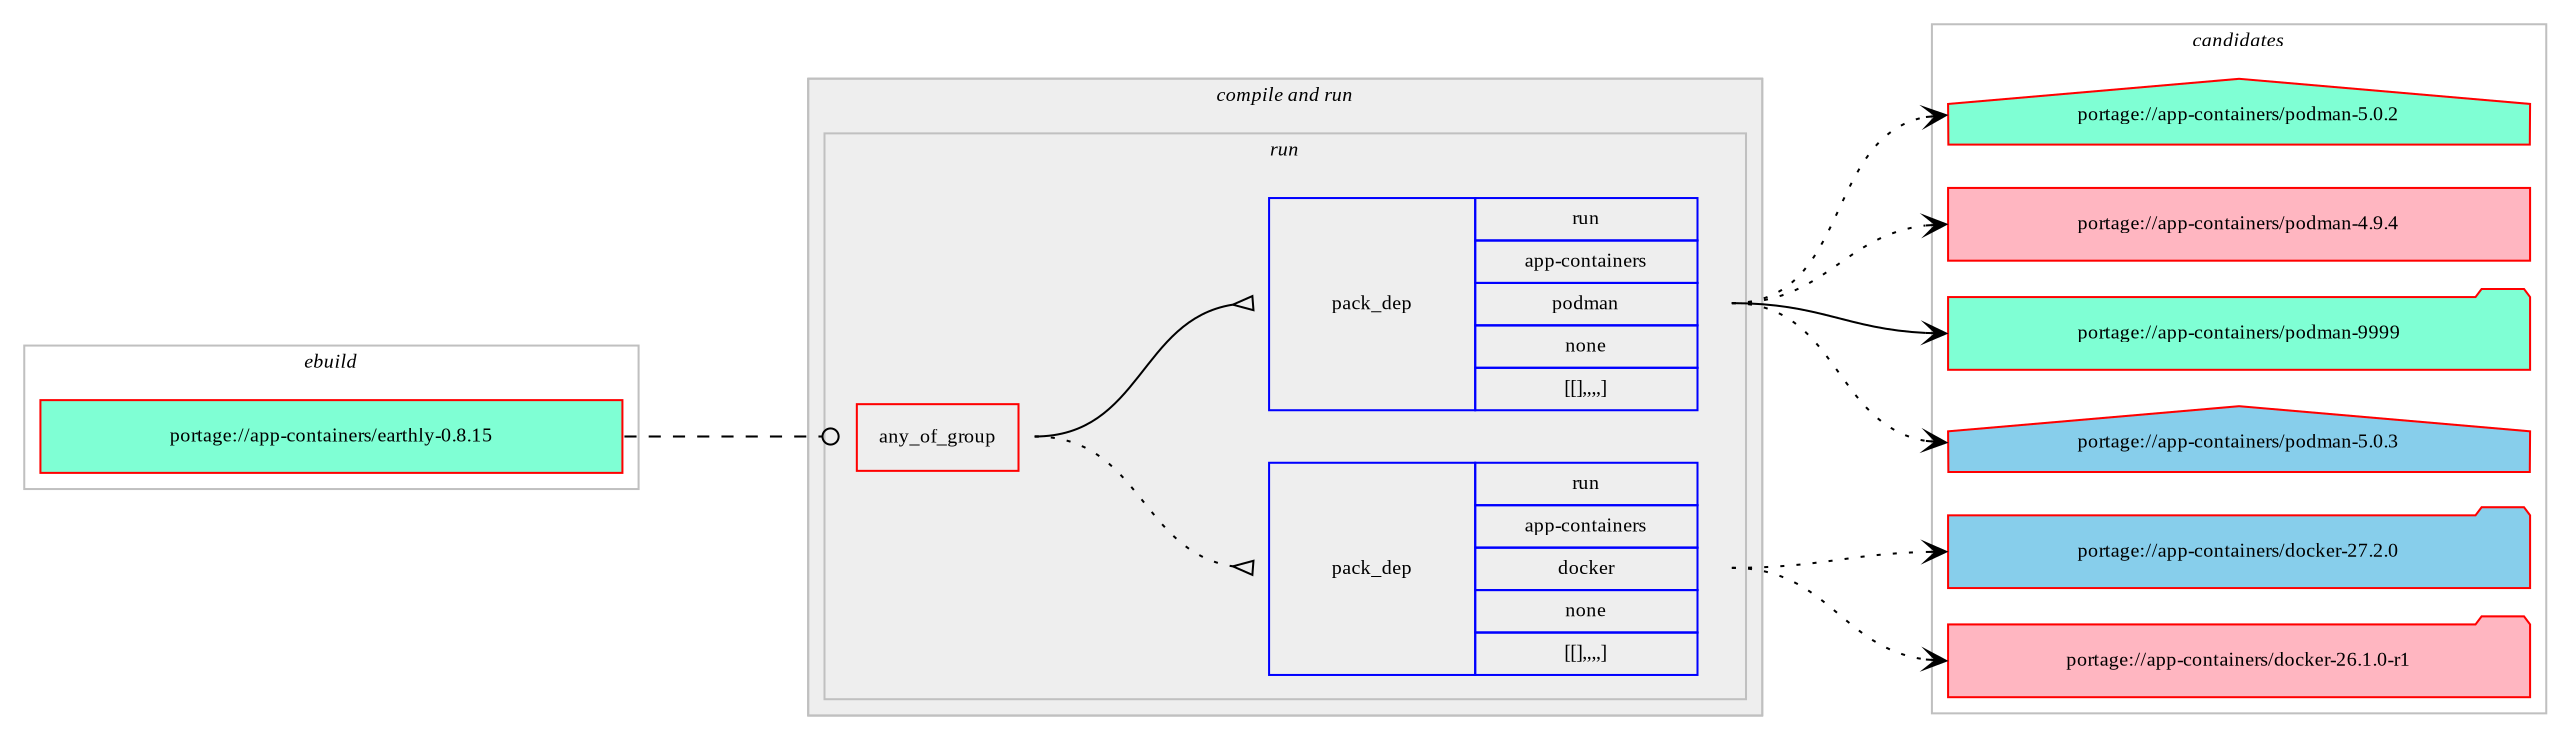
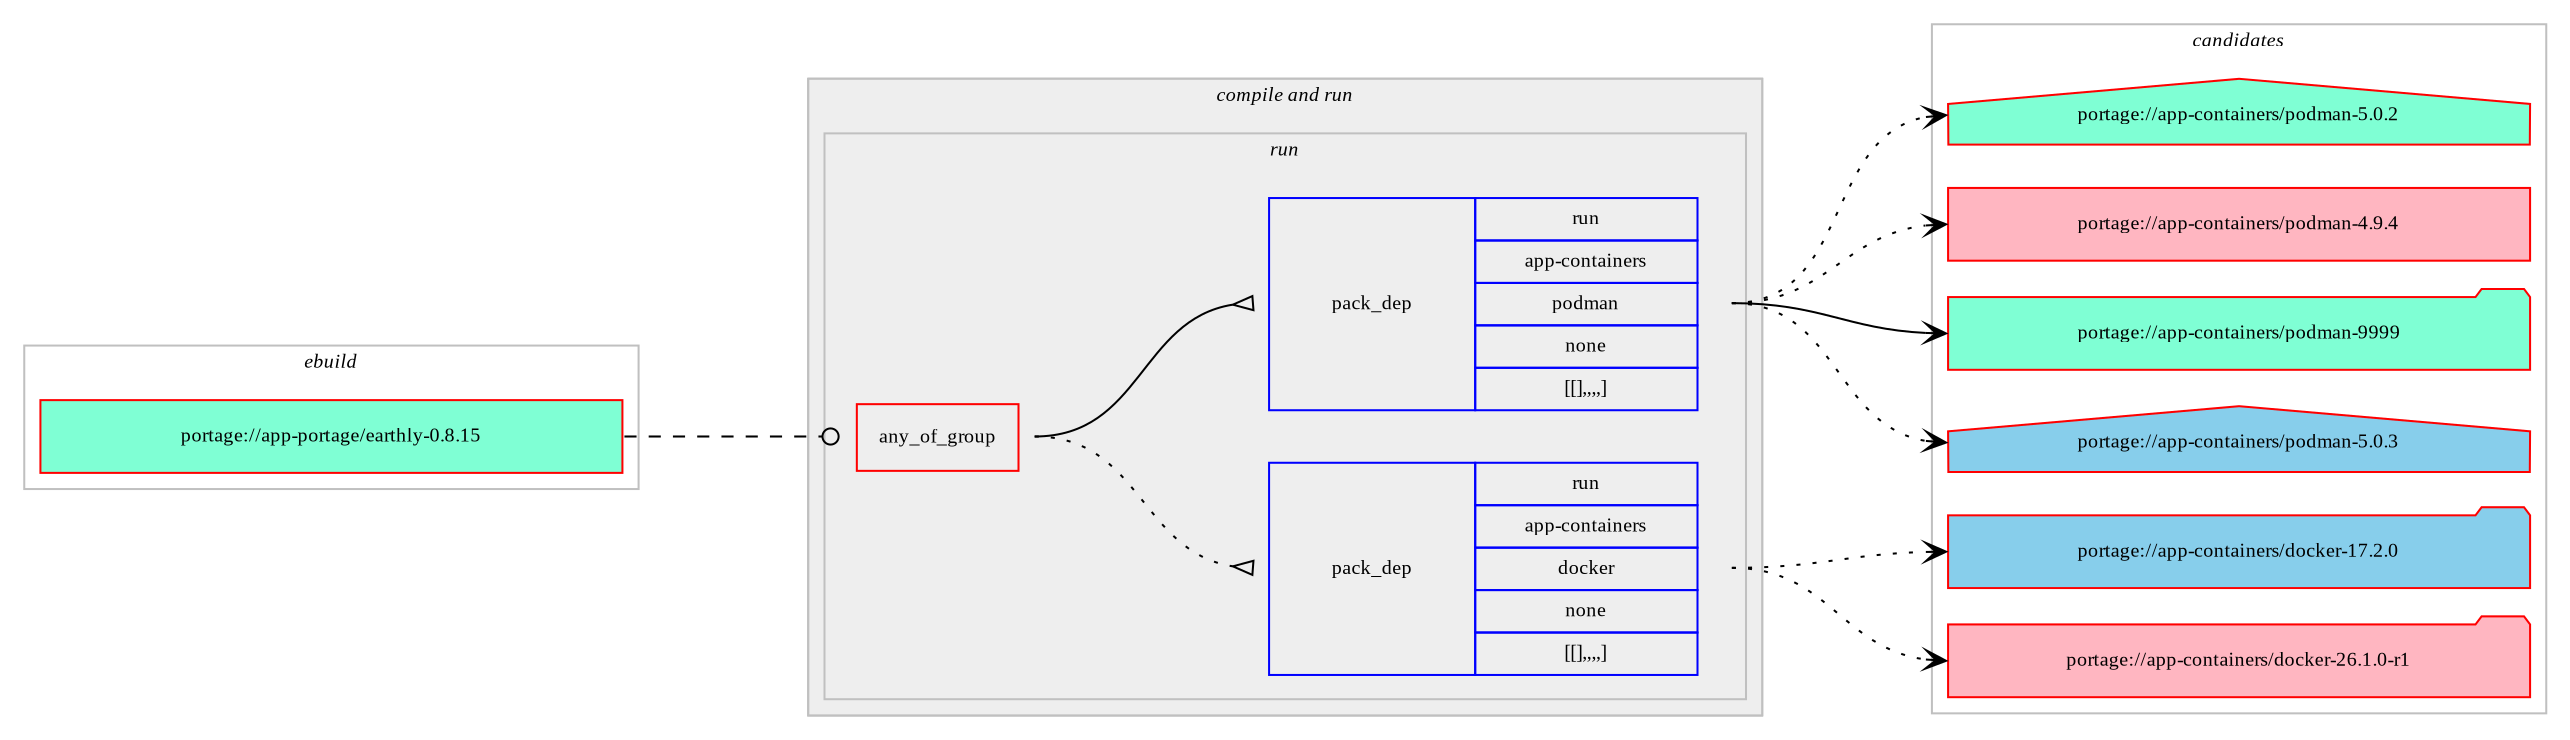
node "portage://app-containers/earthly-0.8.15": label "portage://app-containers/earthly-0.8.15" -> "portage://app-portage/earthly-0.8.15"
node "portage://app-containers/docker-27.2.0": label "portage://app-containers/docker-27.2.0" -> "portage://app-containers/docker-17.2.0"
